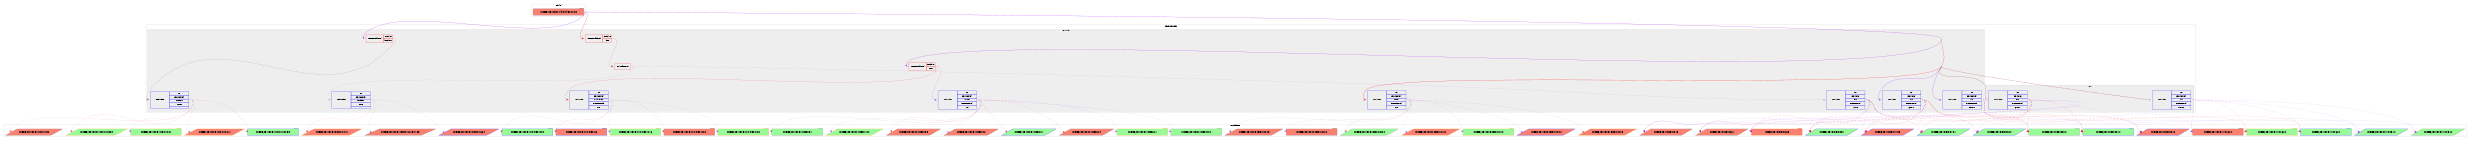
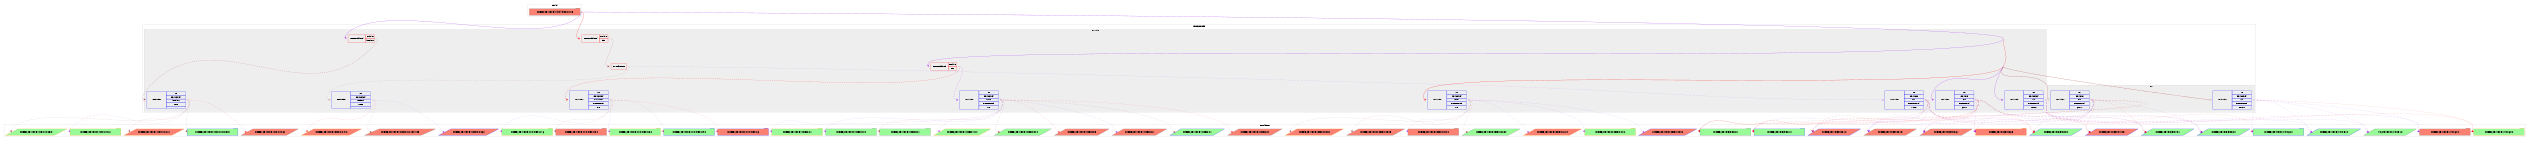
node "portage://dev-haskell/hspec-1.8.1.1": added
node "portage://dev-haskell/zlib-0.5.4.2": label "portage://dev-haskell/zlib-0.5.4.2" -> "zlib://dev-haskell/zlib-0.5.4.2"
